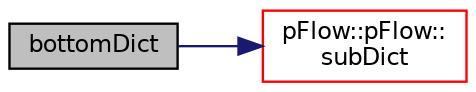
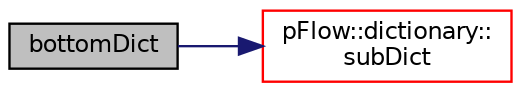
node "pFlow::pFlow:: subDict": label "pFlow::pFlow:: subDict" -> "pFlow::dictionary:: subDict"
